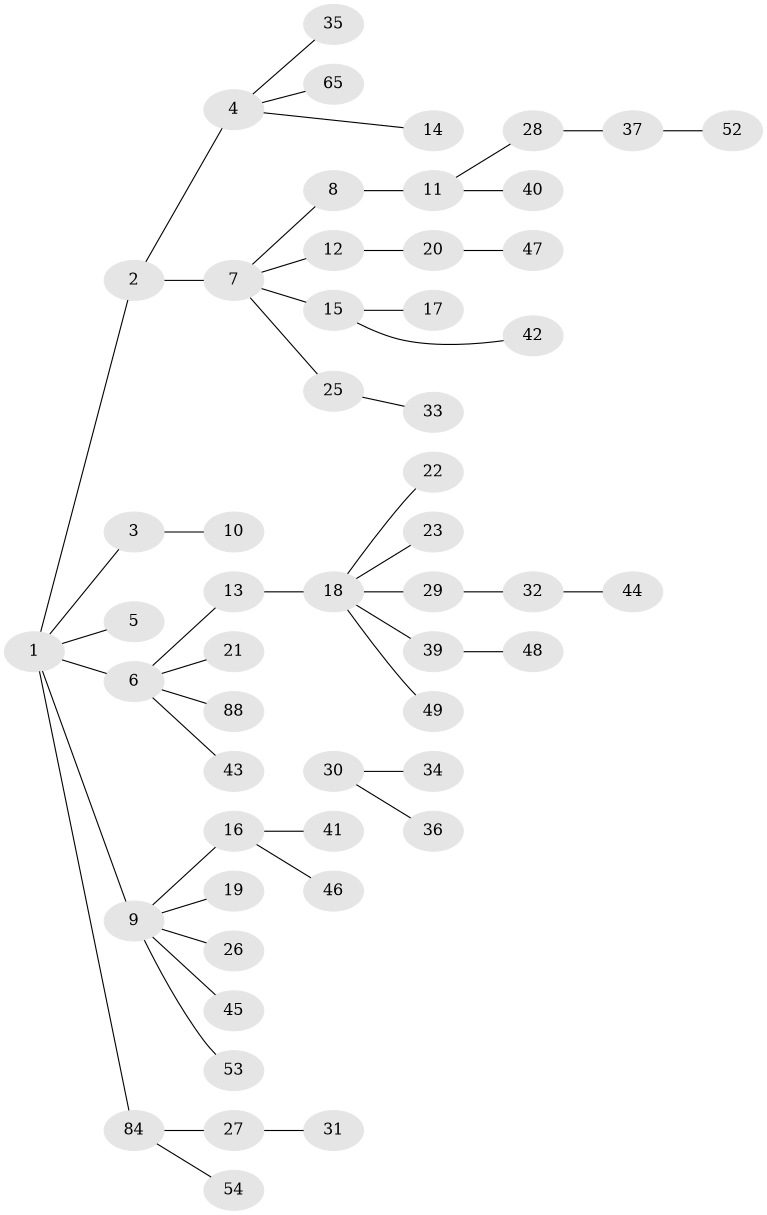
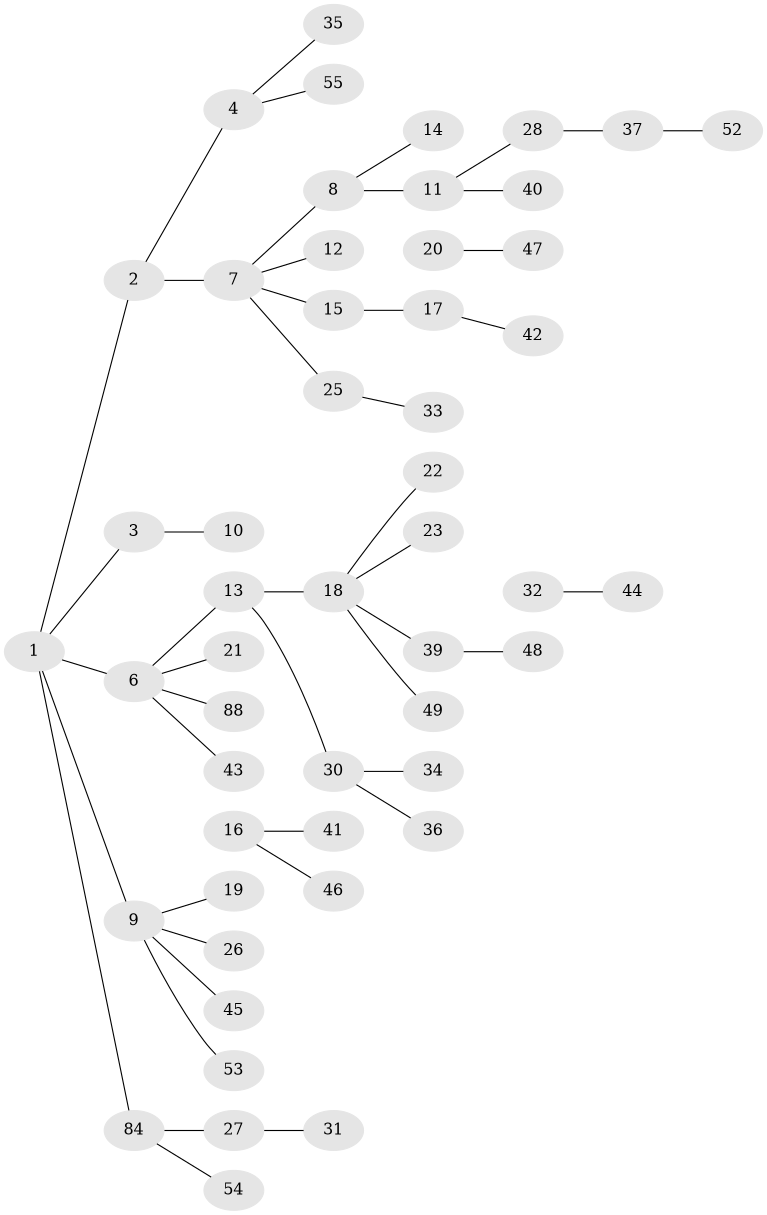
node "65": label "65" -> "55"
edge "4" -- "14": now "8" -- "14"
edge "12" -- "20": removed
edge "15" -- "42": now "17" -- "42"
node "29": removed
node "5": removed
edge "13" -- "30": added
edge "16" -- "9": removed
